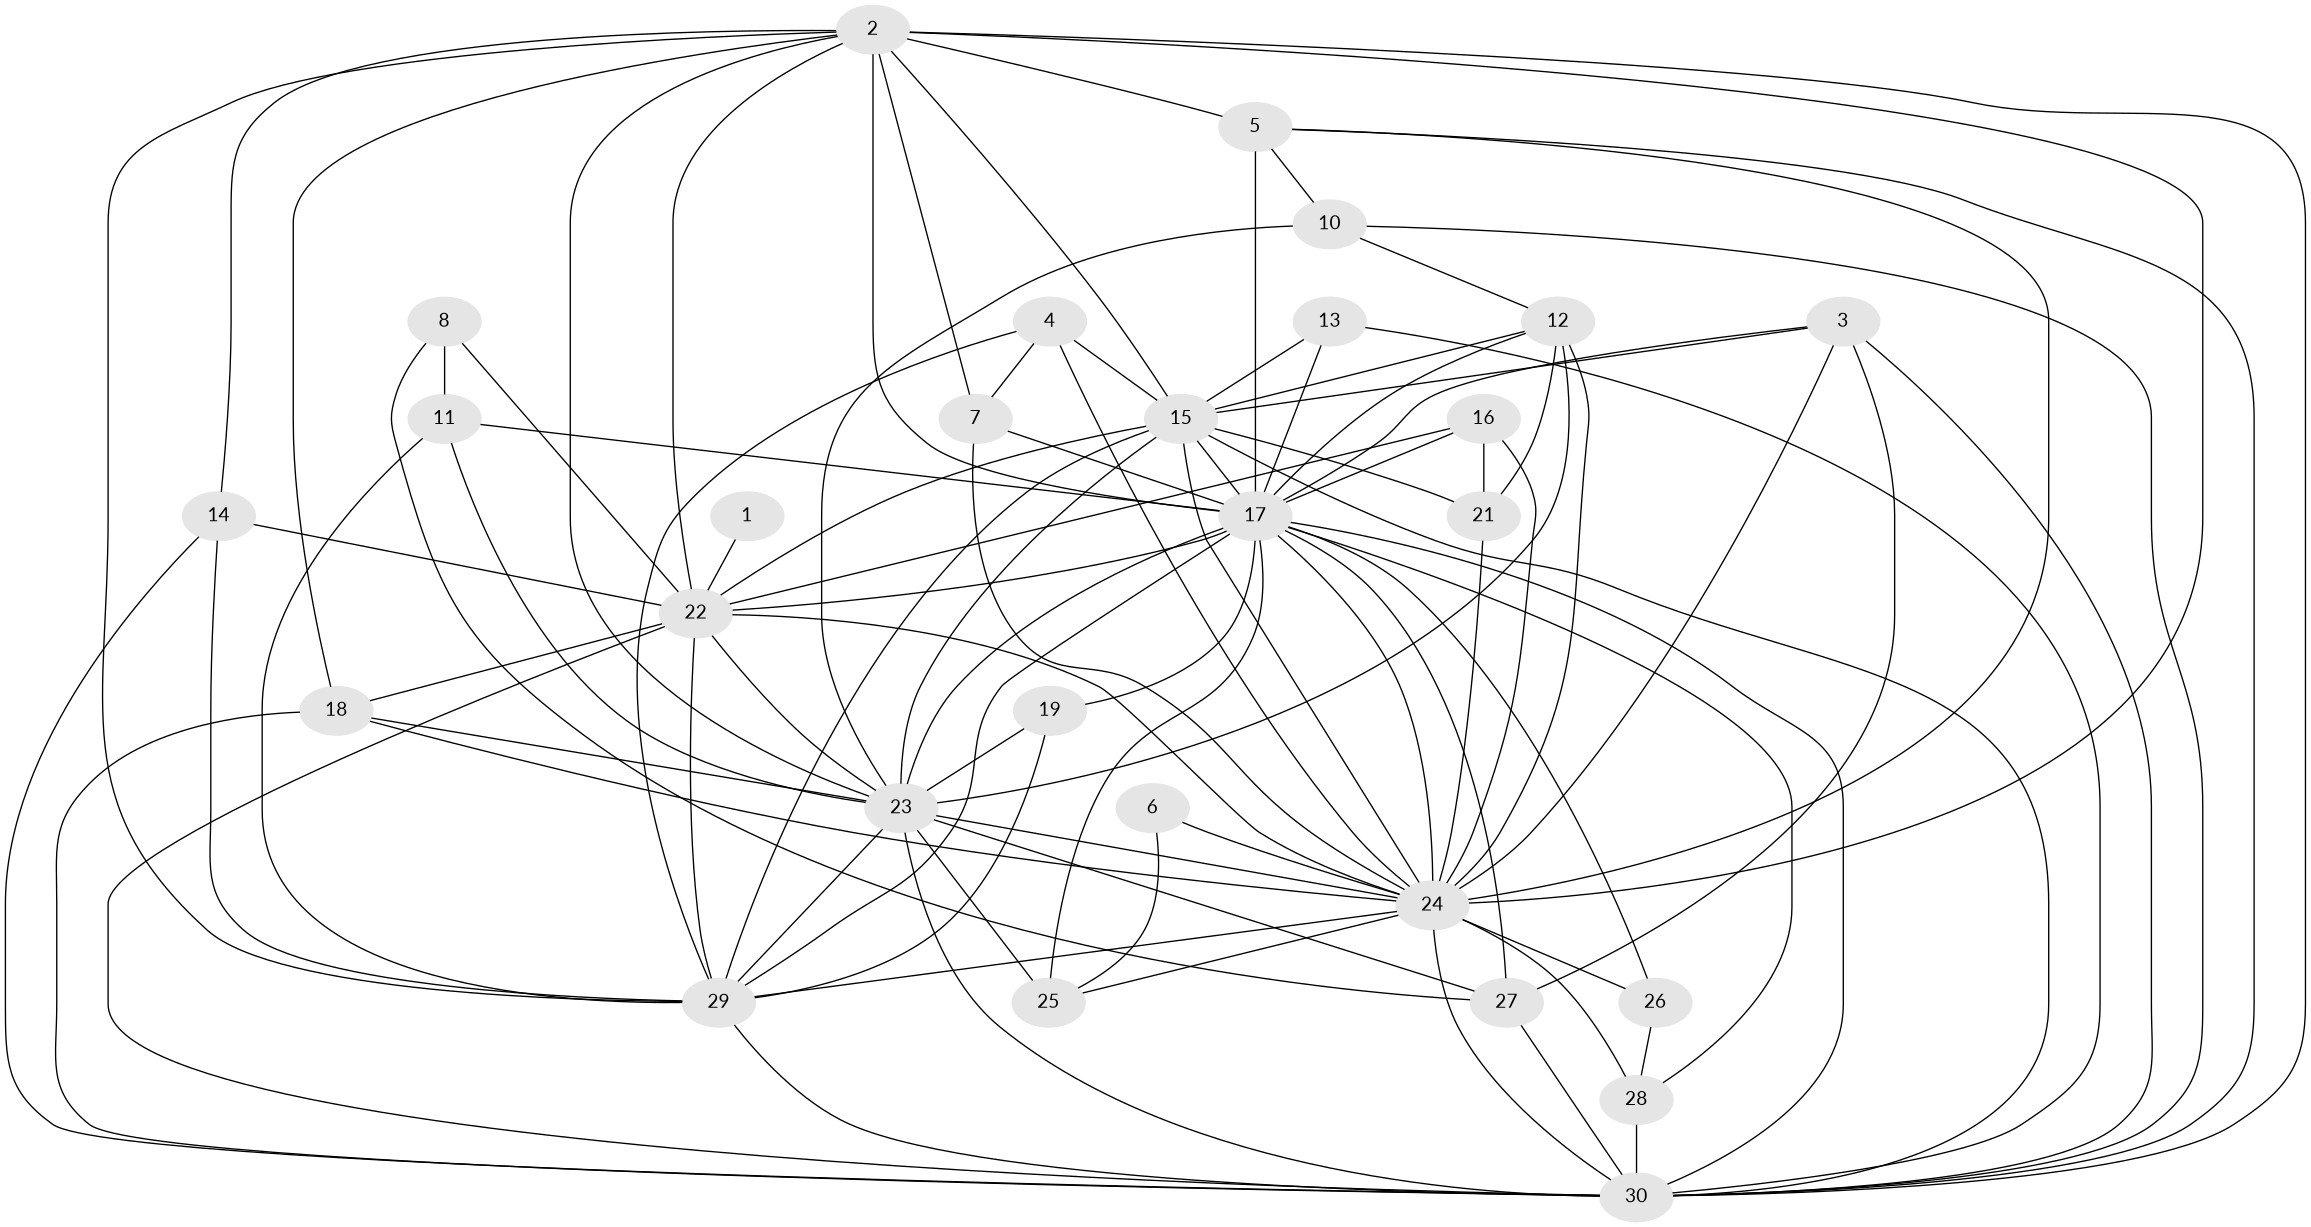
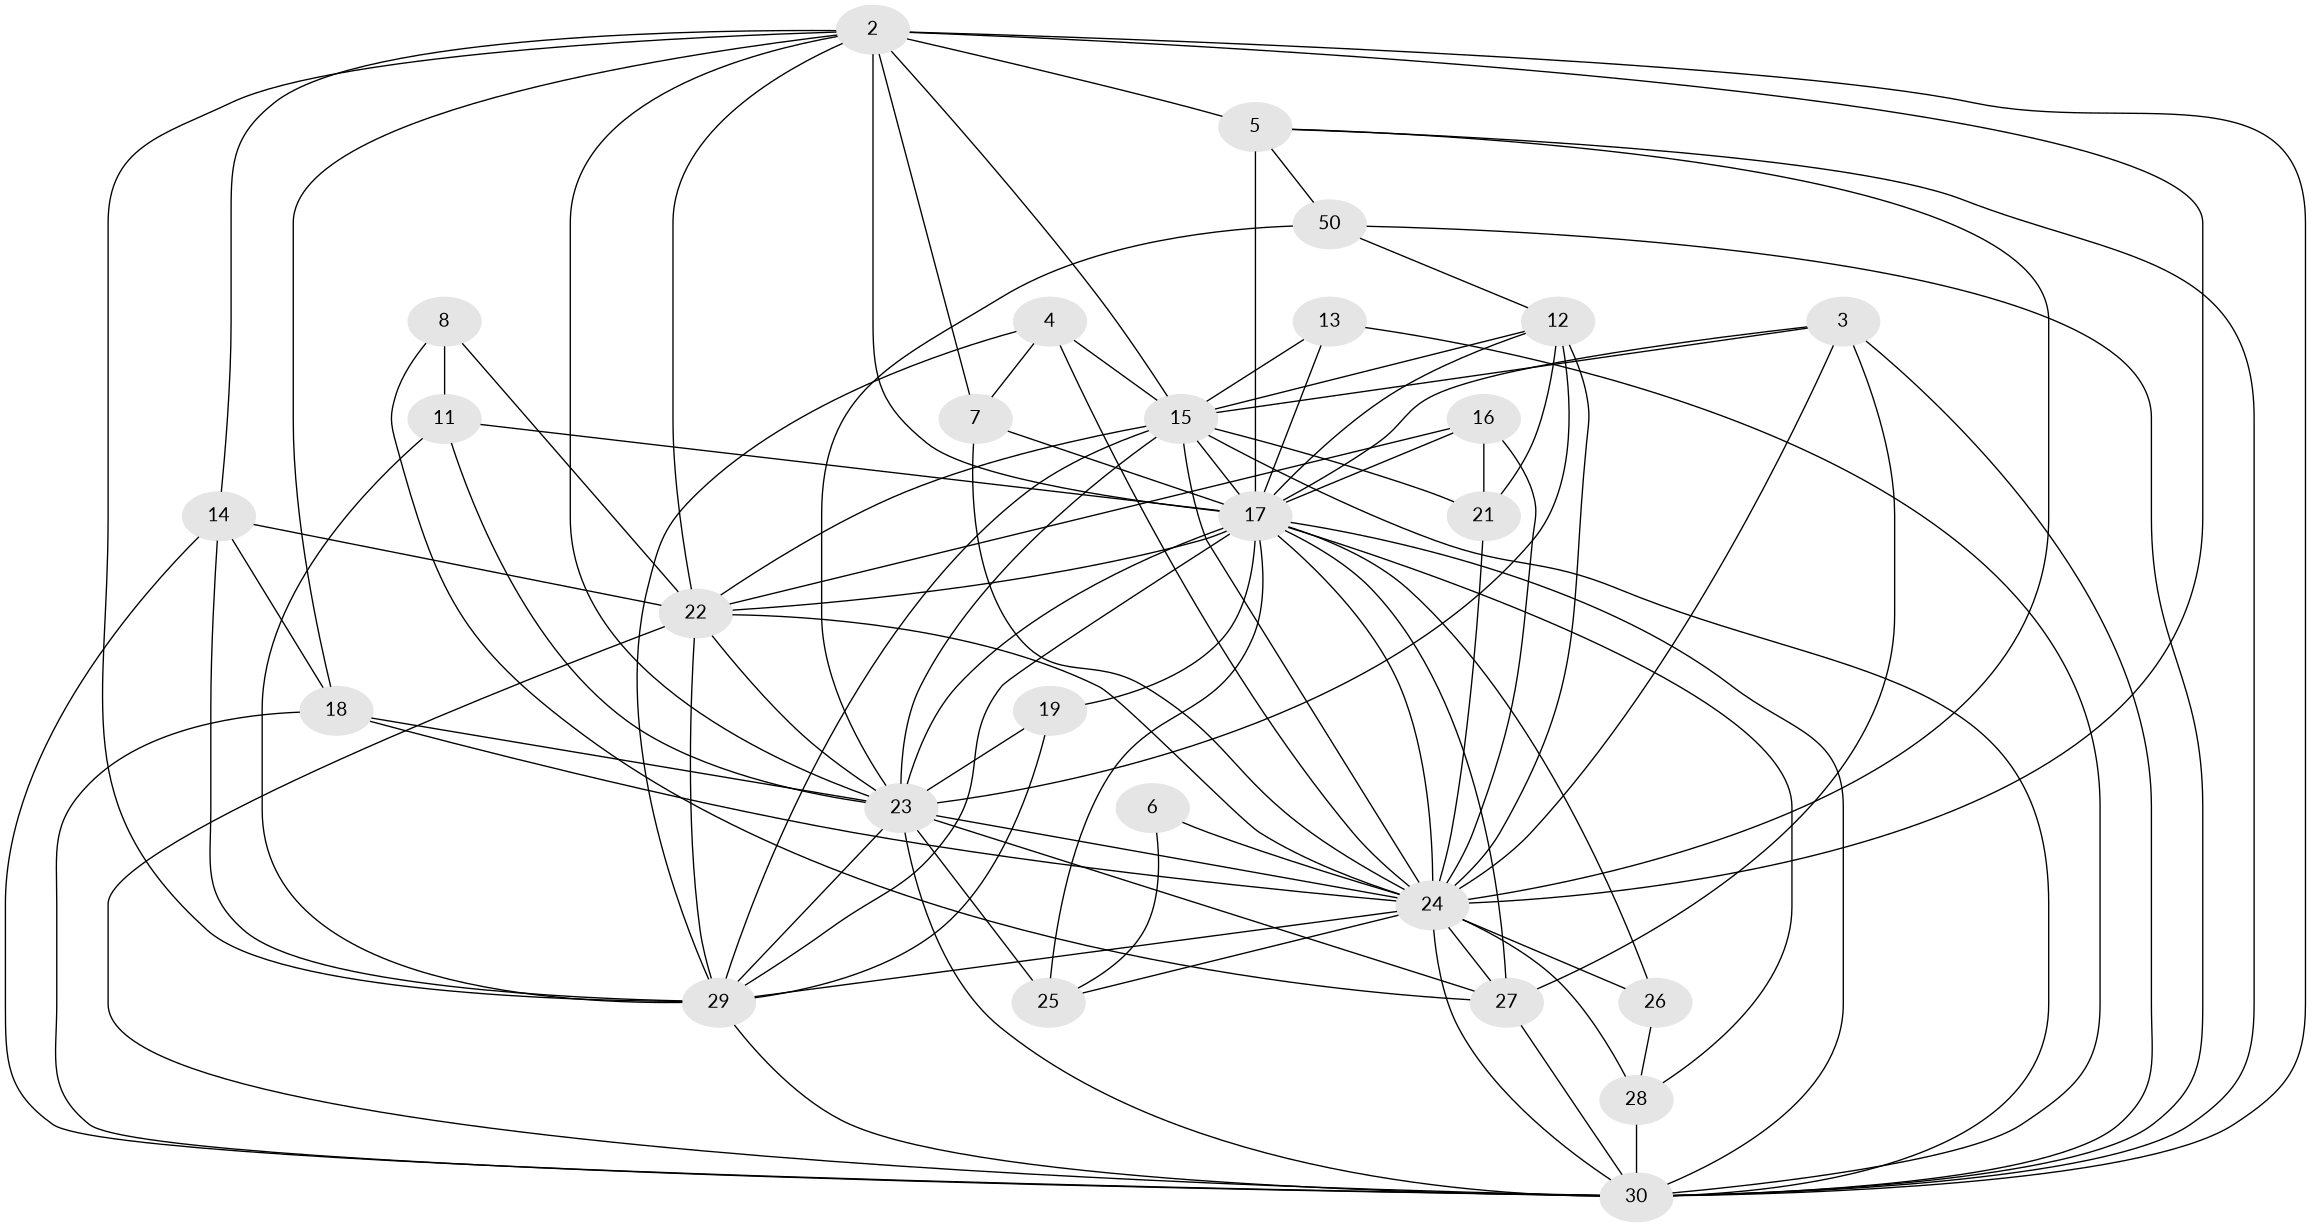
node "10": label "10" -> "50"
node "1": removed
edge "22" -- "18": now "14" -- "18"
edge "24" -- "27": added
